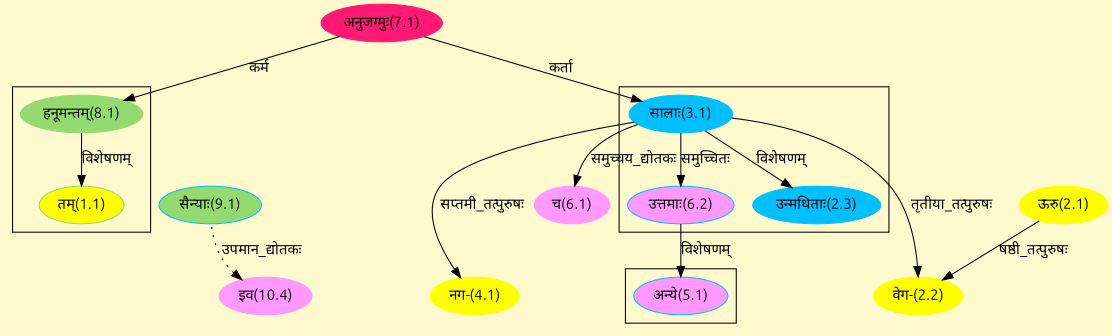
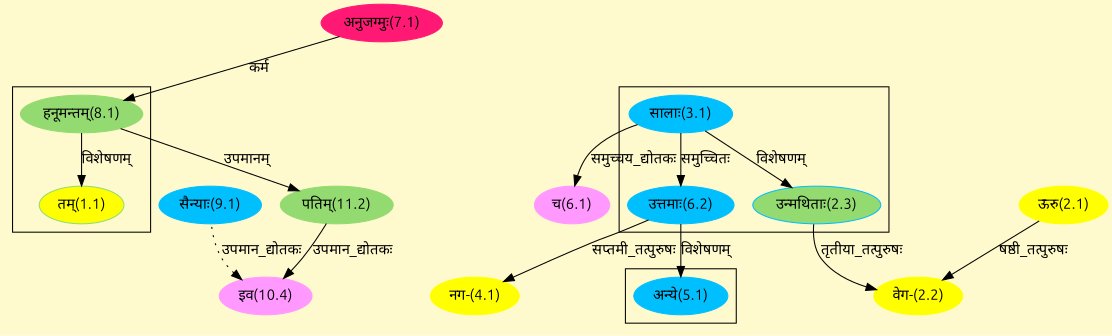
edge "अनुजग्मुः(7.1)" -> "सालाः(3.1)": removed, label "कर्ता"
edge "सालाः(3.1)" -> "नग-(4.1)": now "उत्तमाः(6.2)" -> "नग-(4.1)"
edge "सालाः(3.1)" -> "वेग-(2.2)": now "उन्मथिताः(2.3)" -> "वेग-(2.2)"
node "सैन्याः(9.1)": fillcolor #93db70 -> #00bfff
node "पतिम्(11.2)": added
node "उत्तमाः(6.2)": fillcolor #ff99ff -> #00bfff
node "उन्मथिताः(2.3)": fillcolor #00bfff -> #93db70
node "अन्ये(5.1)": fillcolor #ff99ff -> #00bfff
